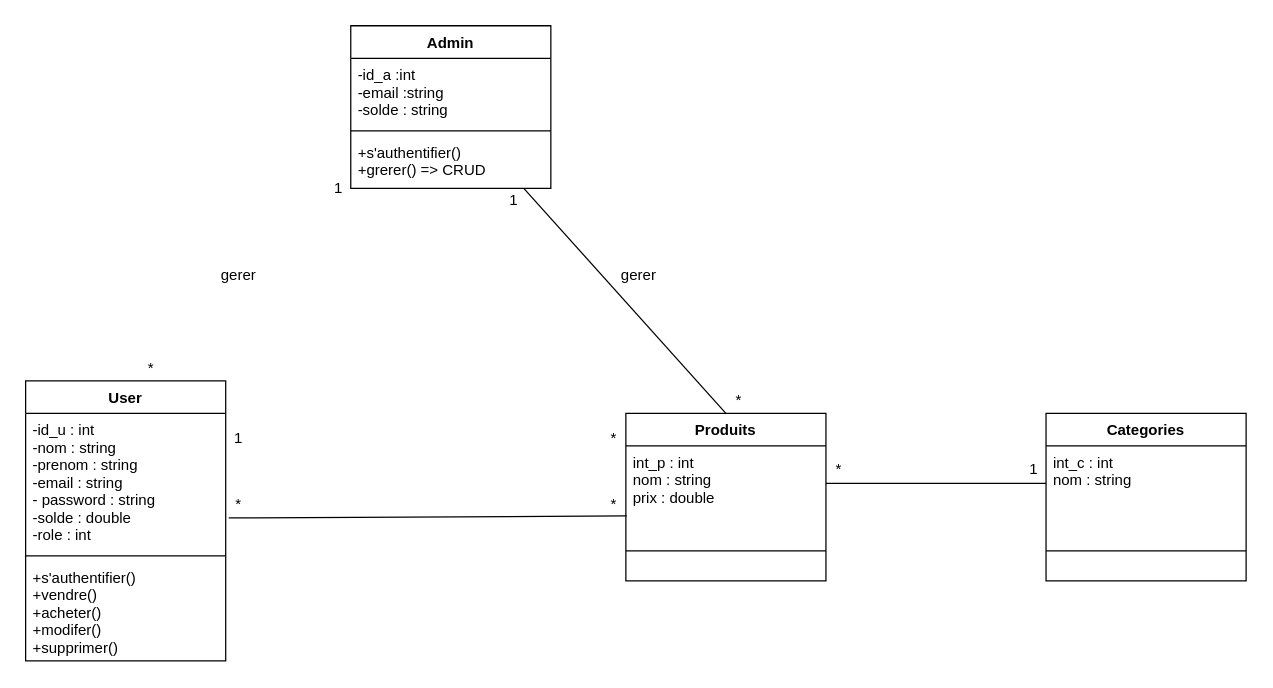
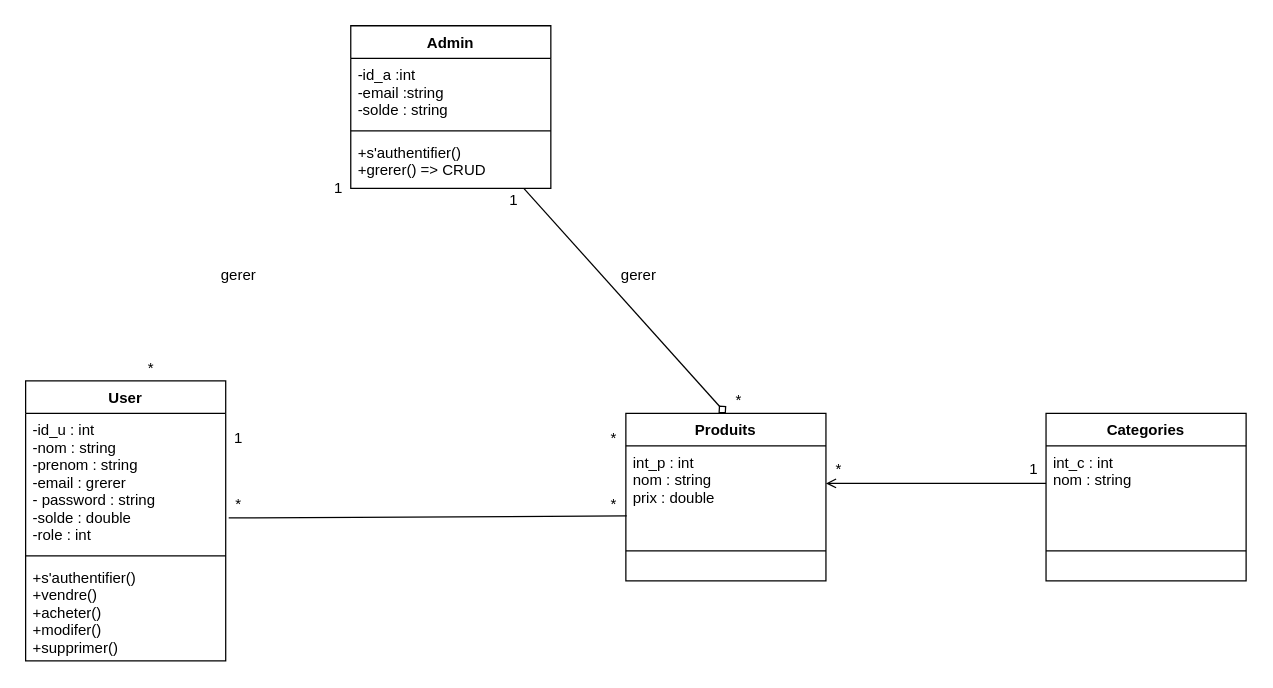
edge "Admin" -- "Produits": arrowhead none -> diamond
node "-id_u : int -nom : string -prenom : string -email : string - password : string -solde : double -role : int": label "-id_u : int -nom : string -prenom : string -email : string - password : string -solde : double -role : int" -> "-id_u : int -nom : string -prenom : string -email : grerer - password : string -solde : double -role : int"
edge "int_p : int nom : string prix : double" -- "int_c : int nom : string": arrowhead none -> open
